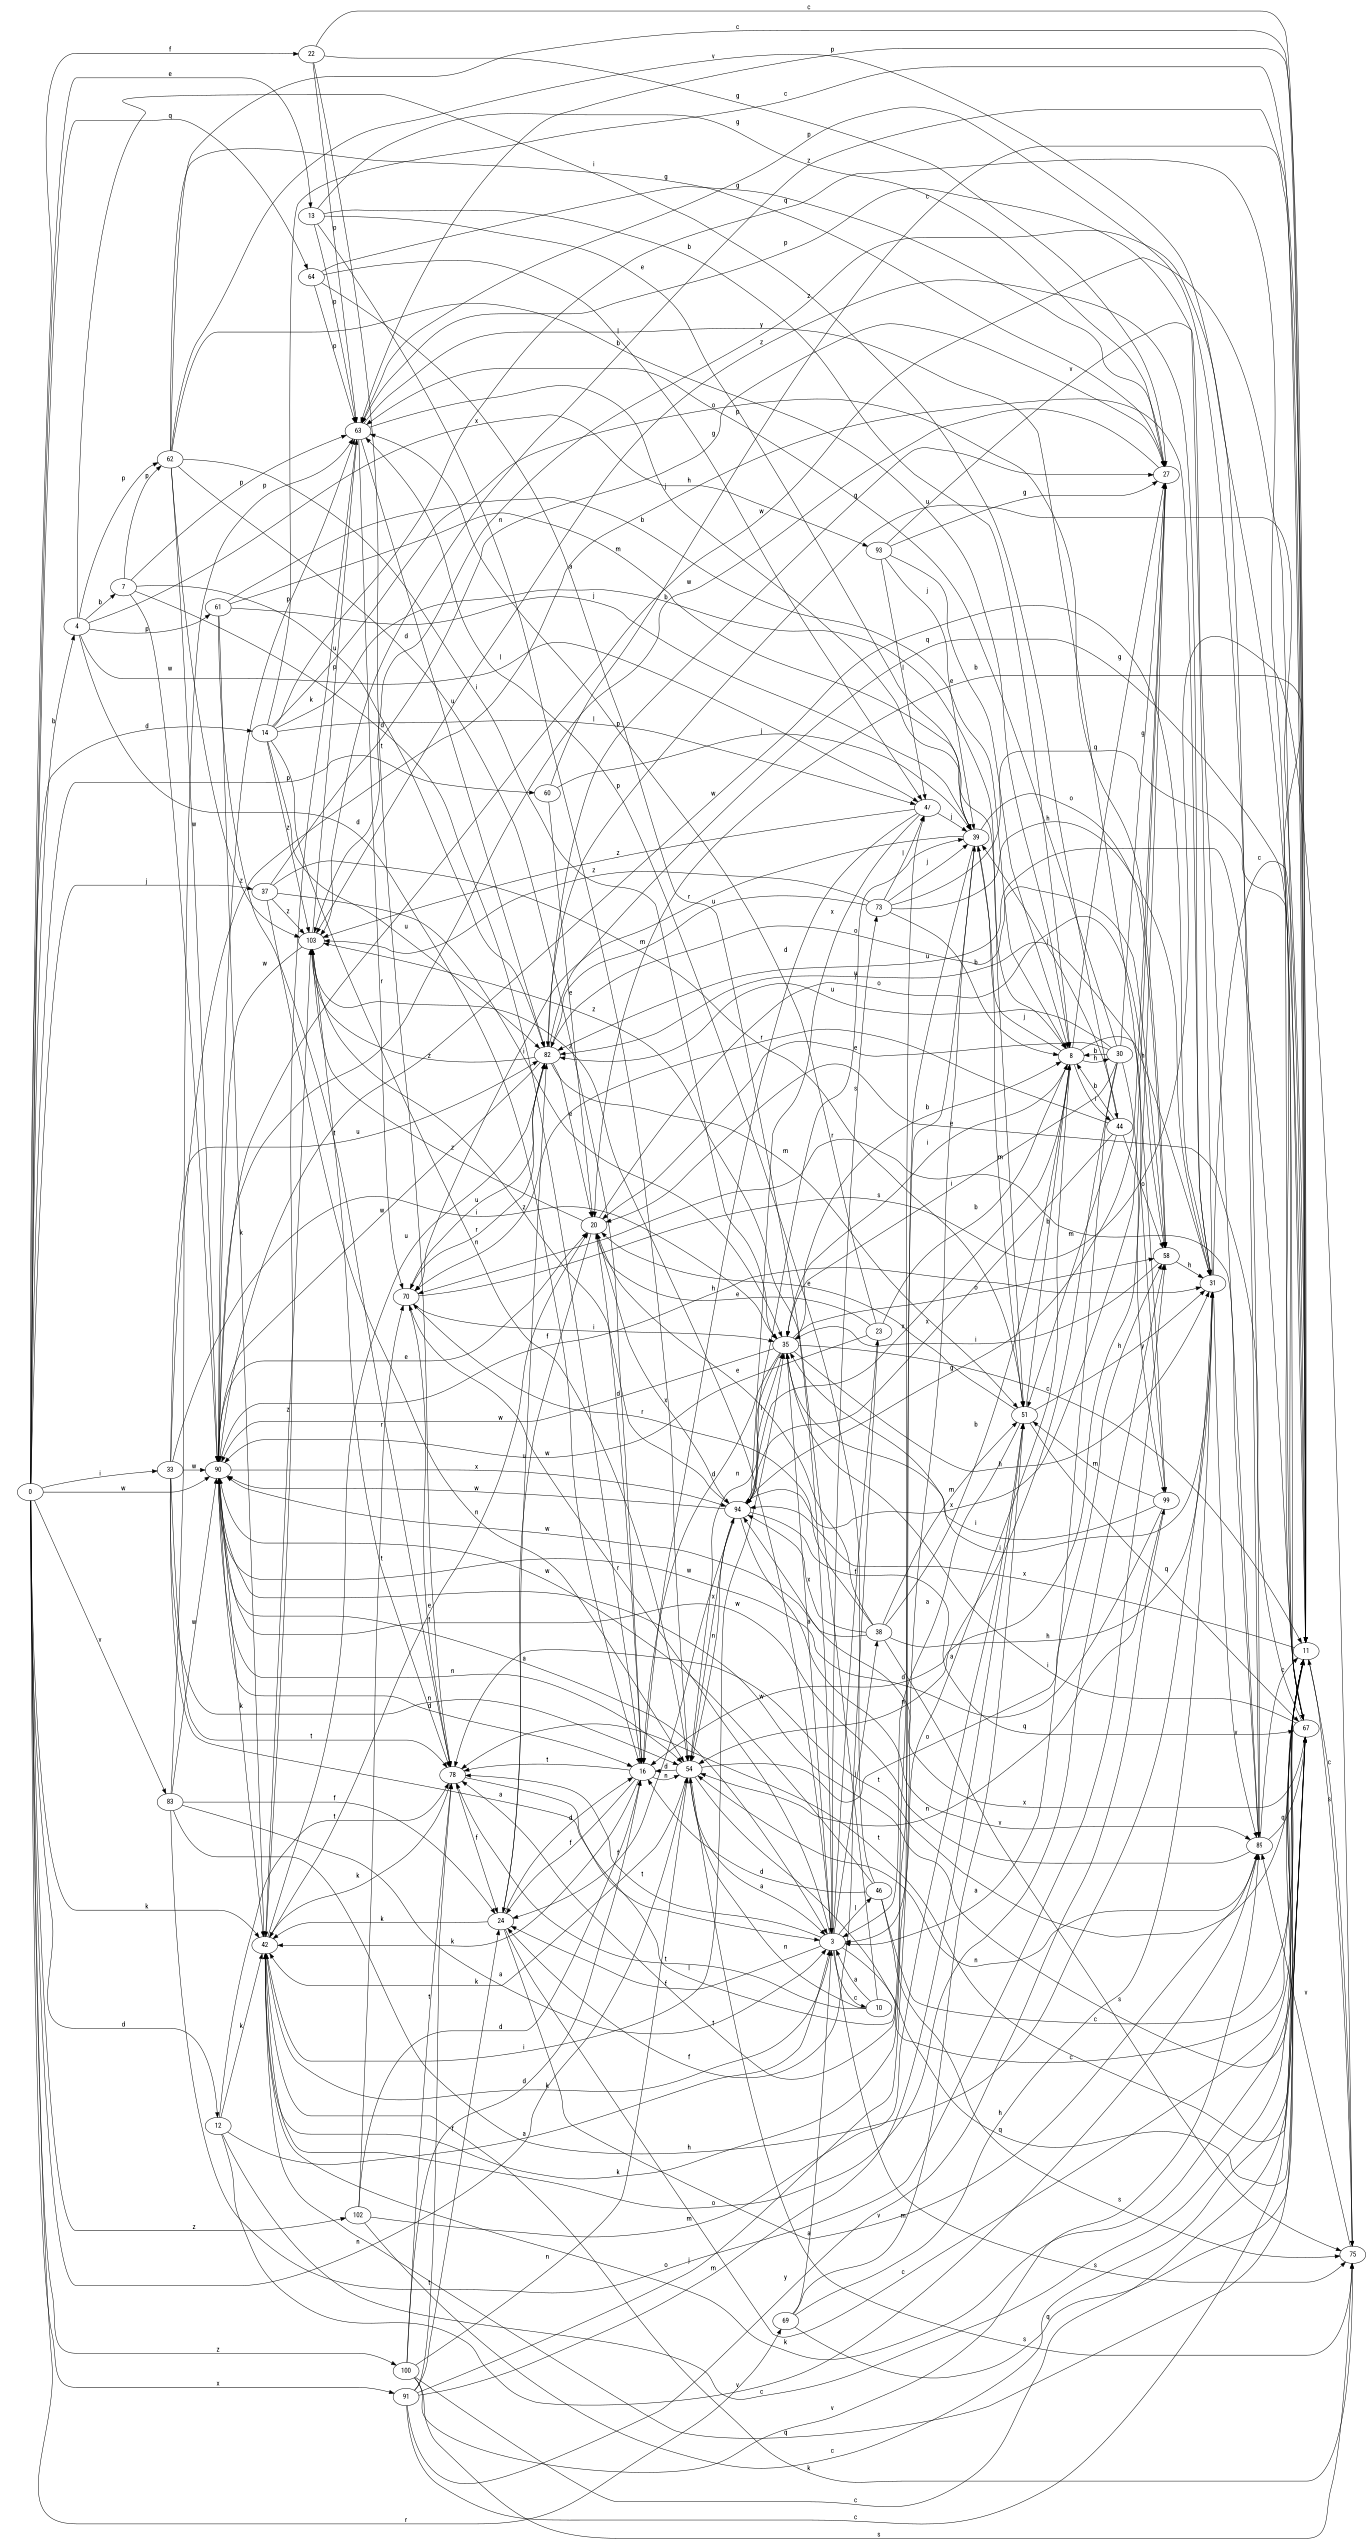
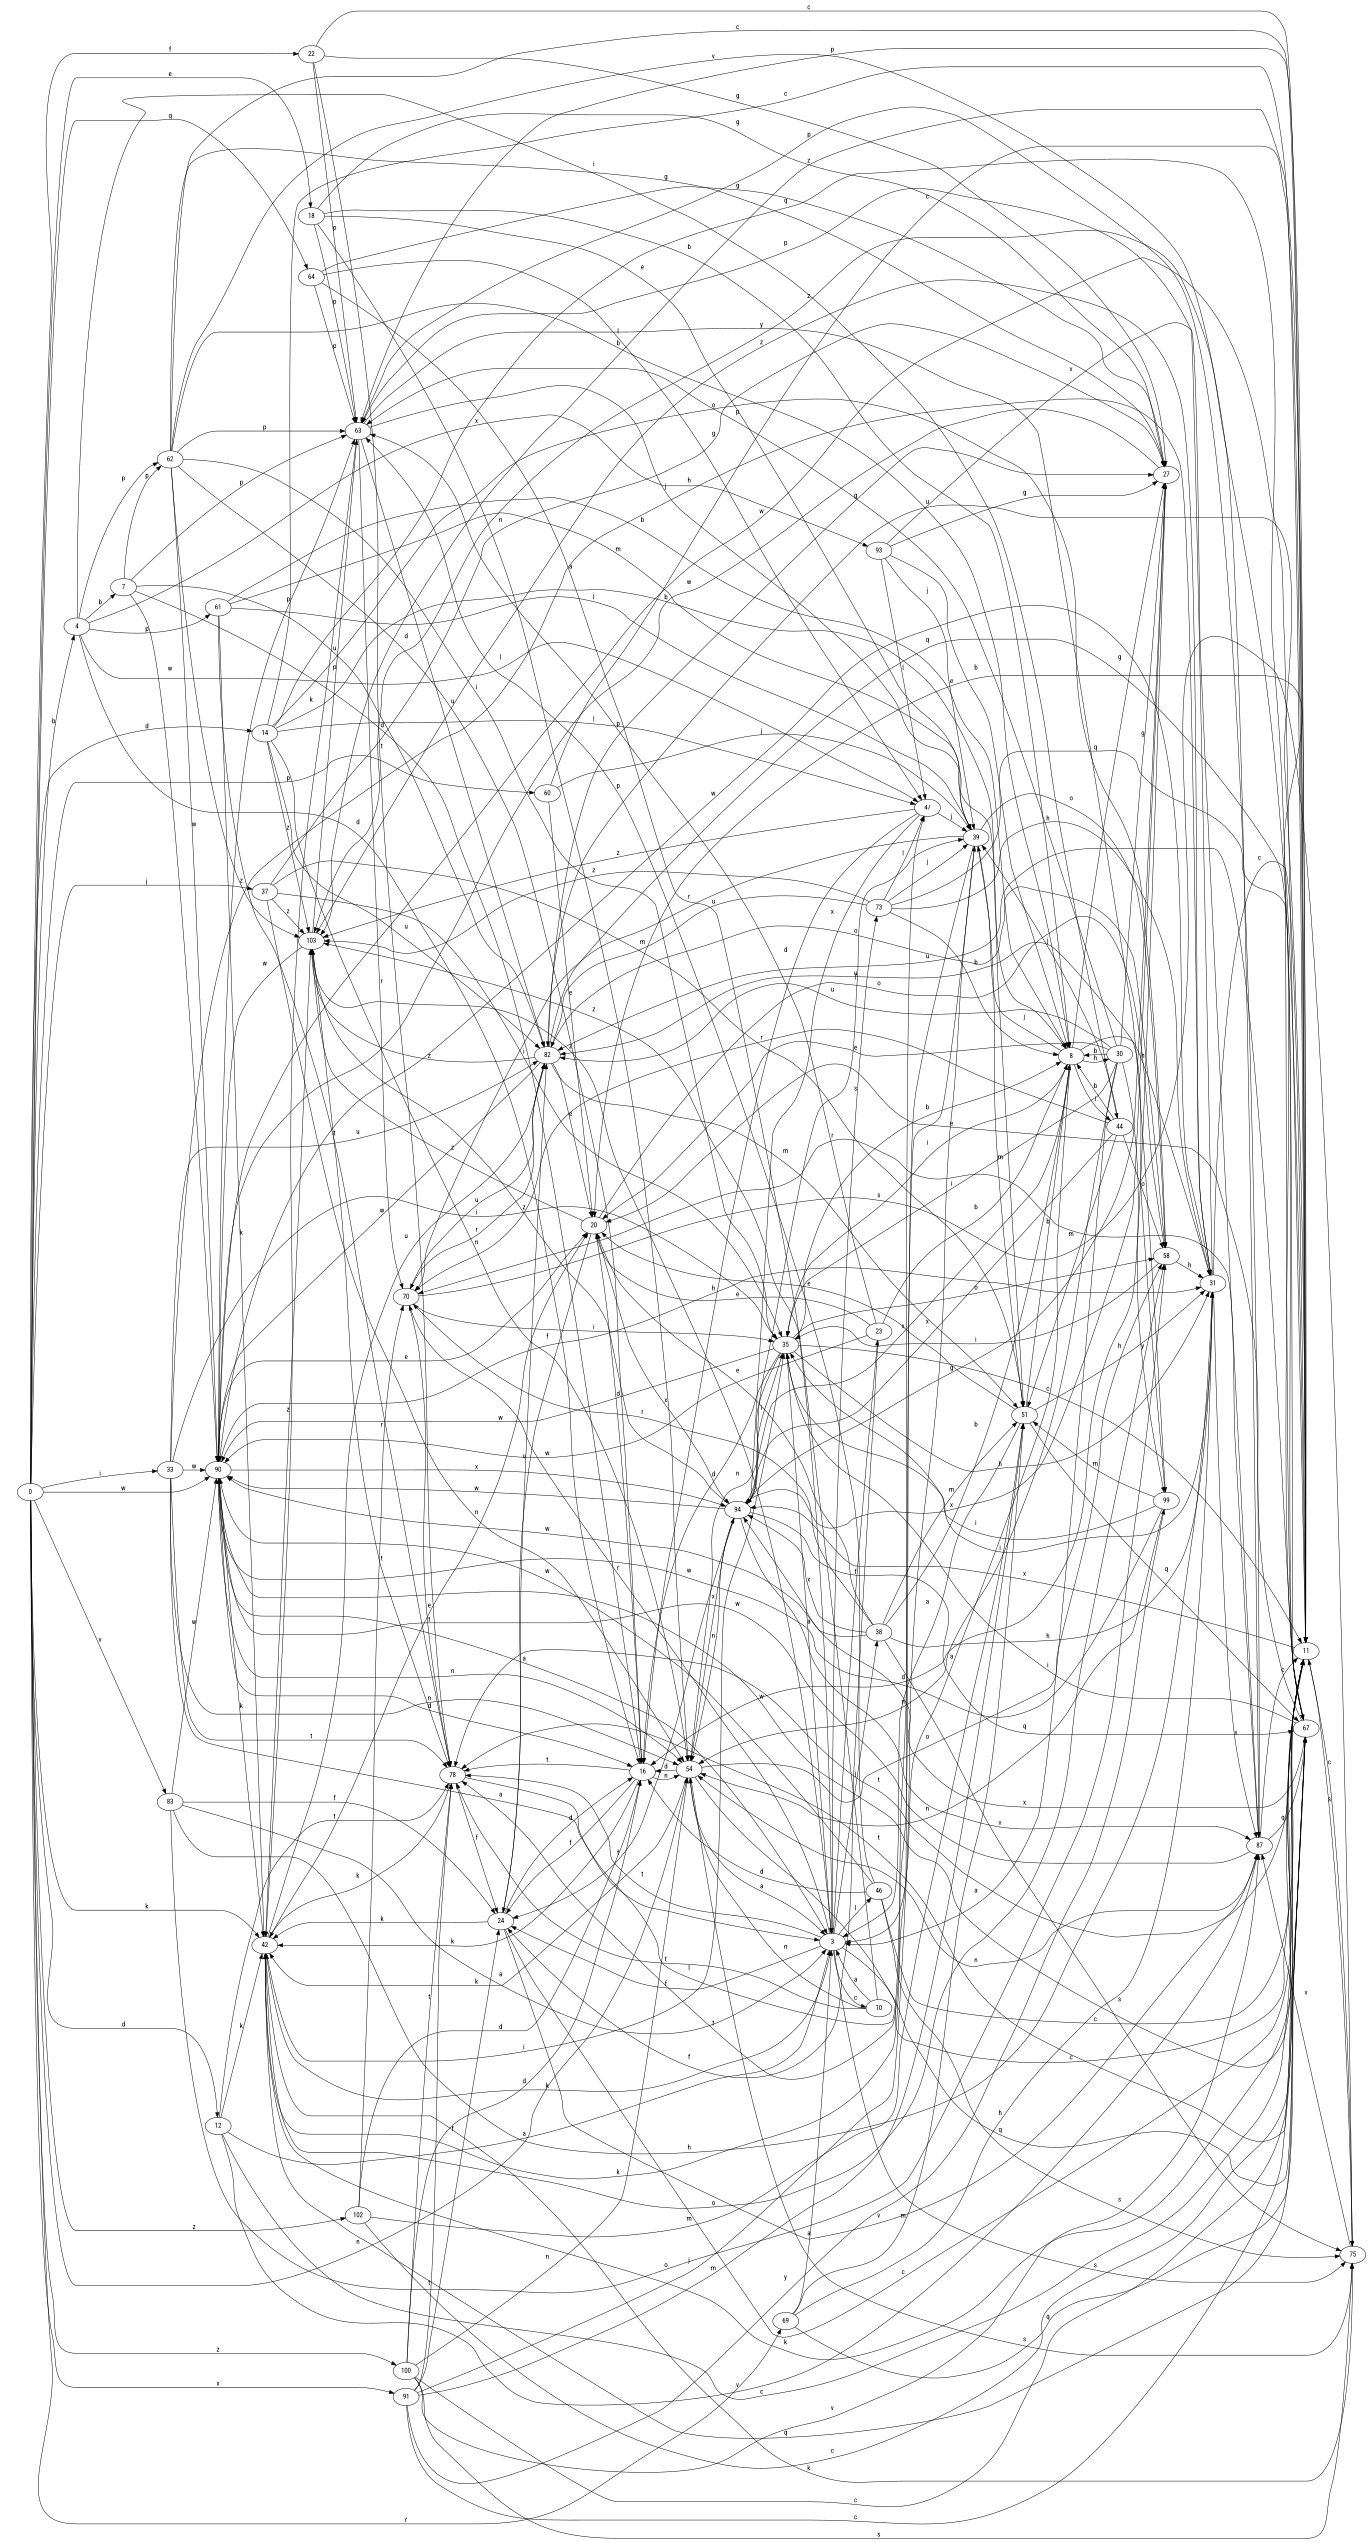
node "13": label "13" -> "18"
edge "83" -> "63": now "62" -> "63"
node "89": label "89" -> "87"
